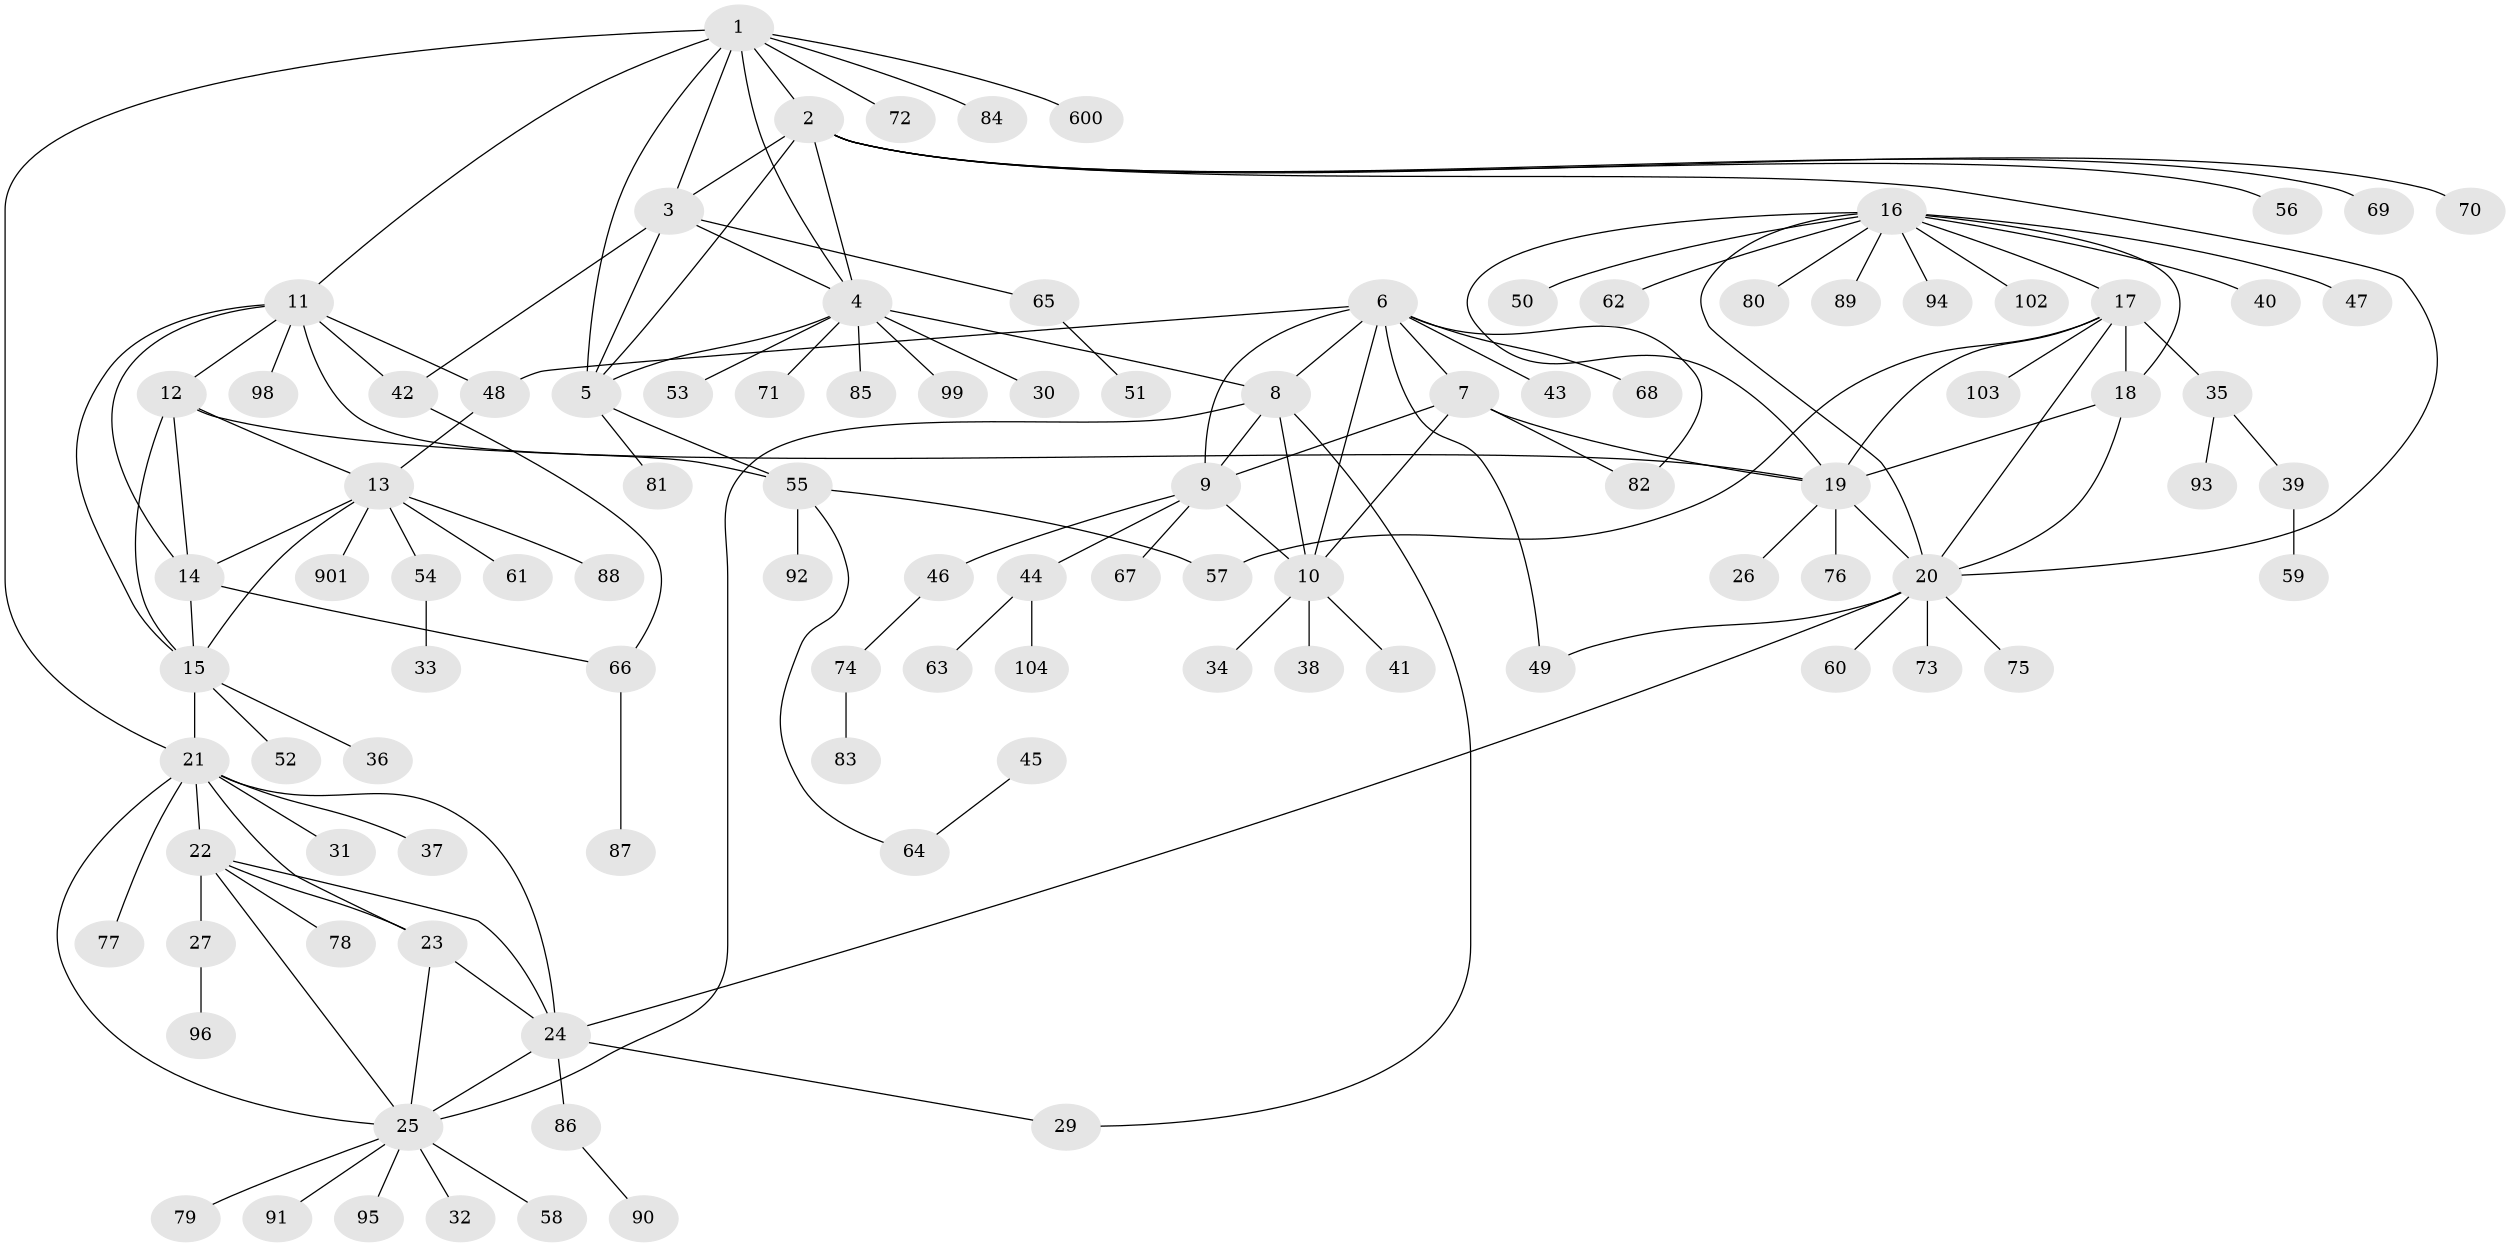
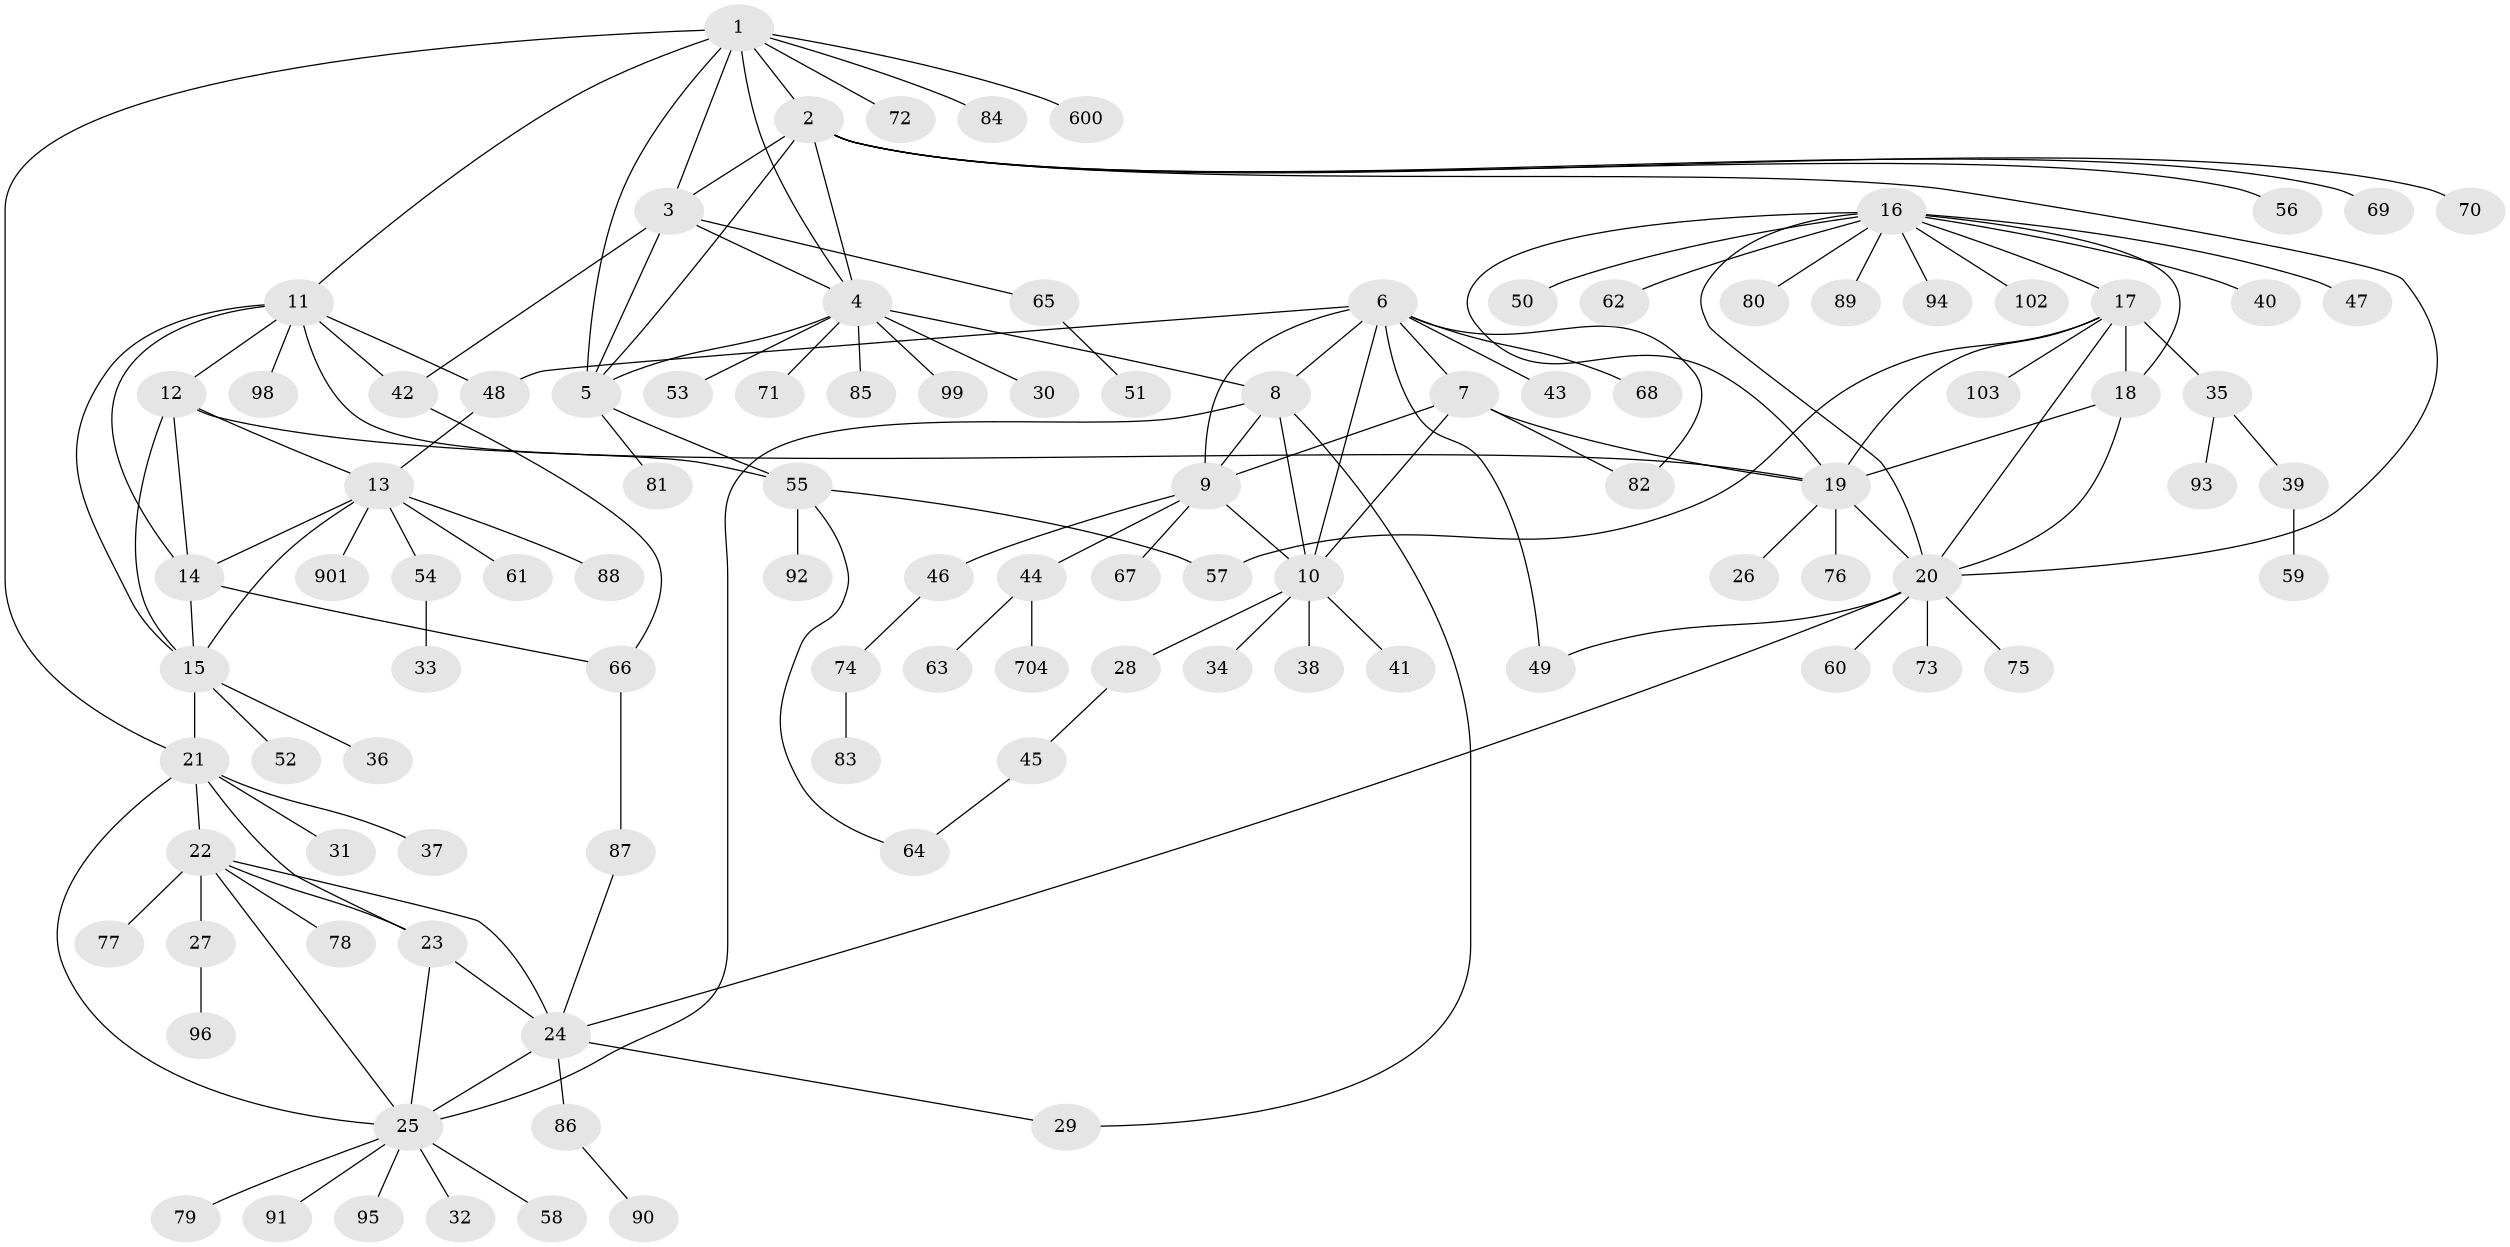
node "104": label "104" -> "704"
node "28": added
edge "21" -- "24": now "87" -- "24"
edge "21" -- "77": now "22" -- "77"
